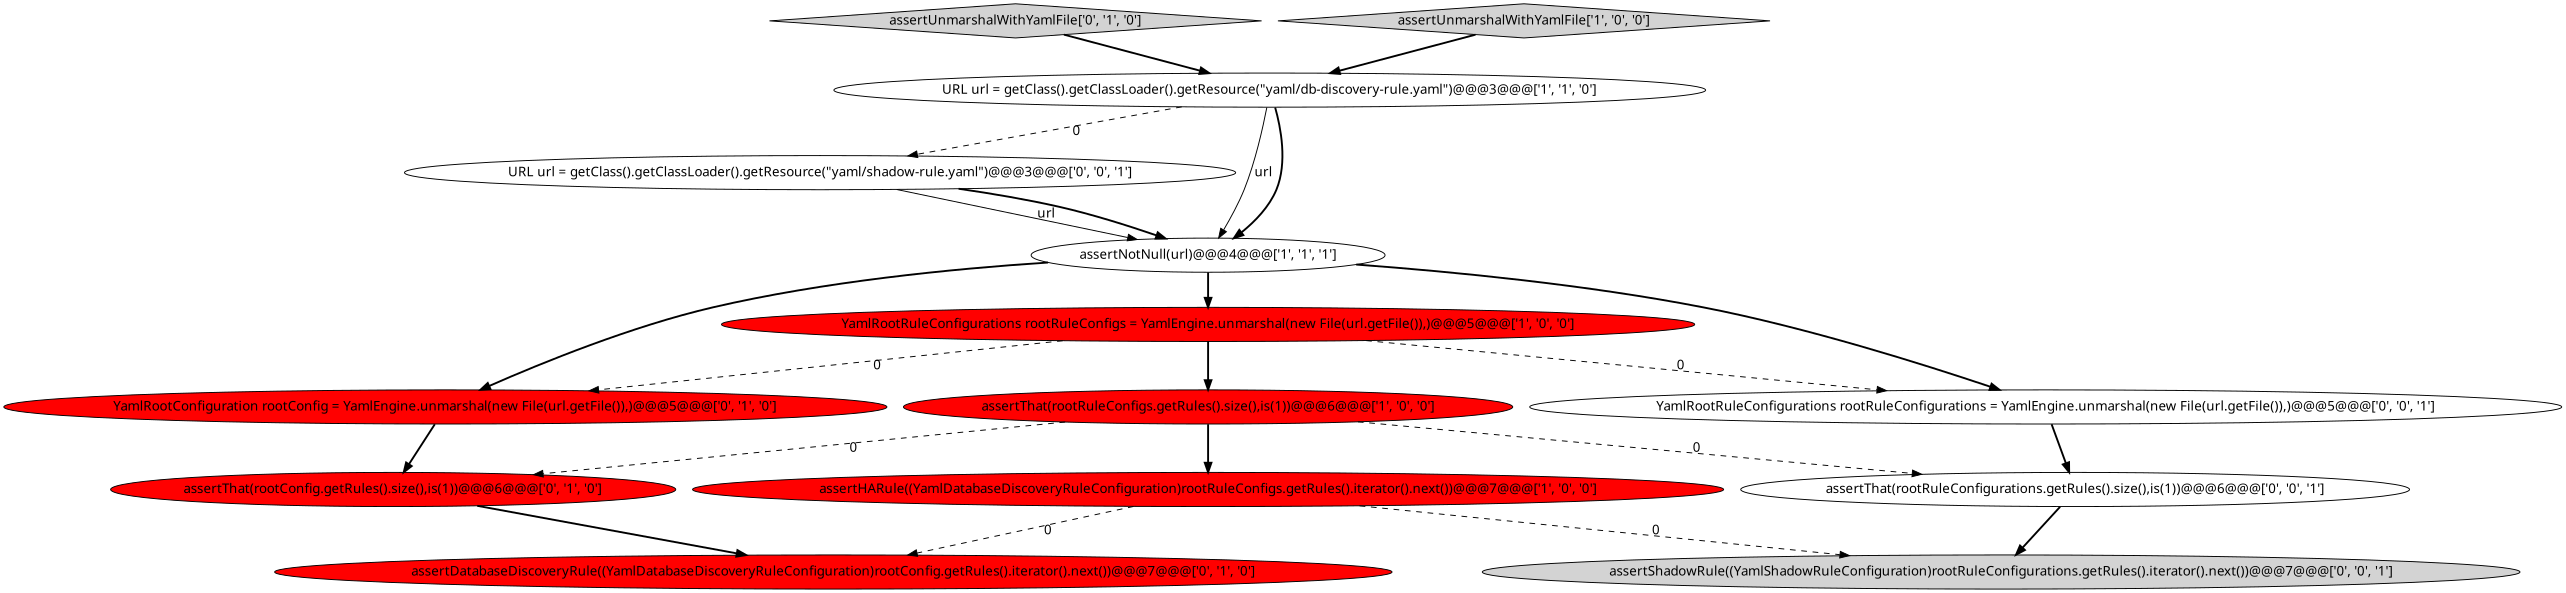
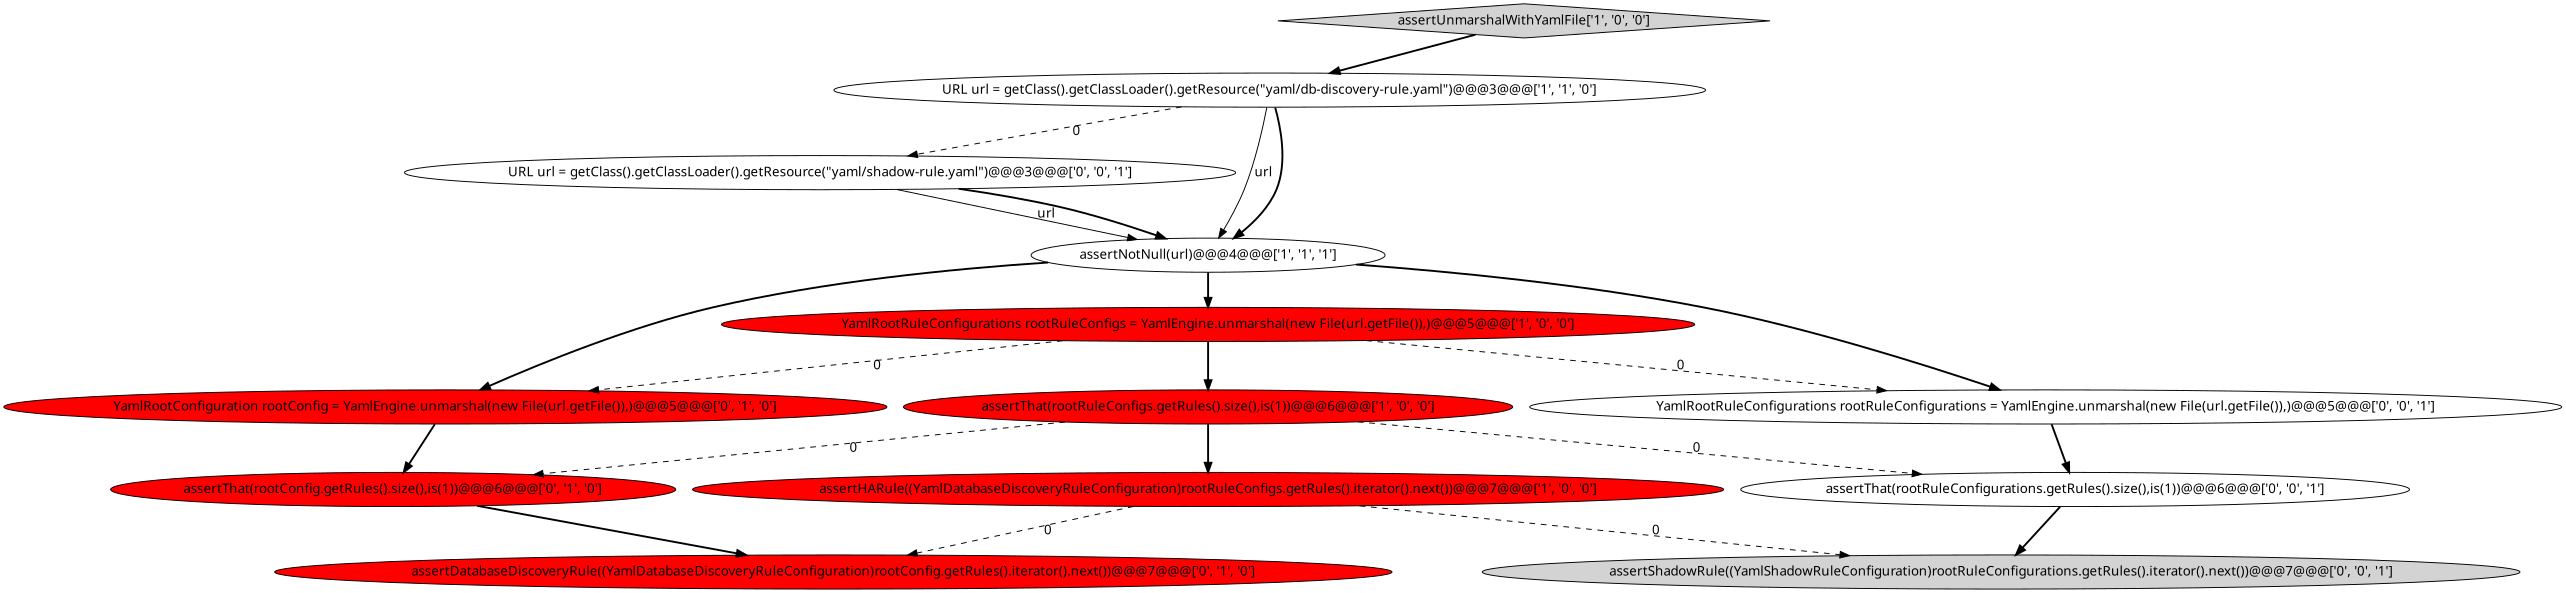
node "assertUnmarshalWithYamlFile['0', '1', '0']": removed
